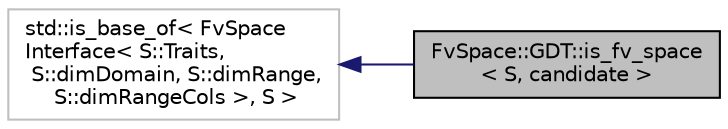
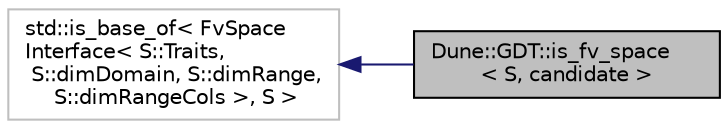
node "FvSpace::GDT::is_fv_space < S, candidate >": label "FvSpace::GDT::is_fv_space < S, candidate >" -> "Dune::GDT::is_fv_space < S, candidate >"
